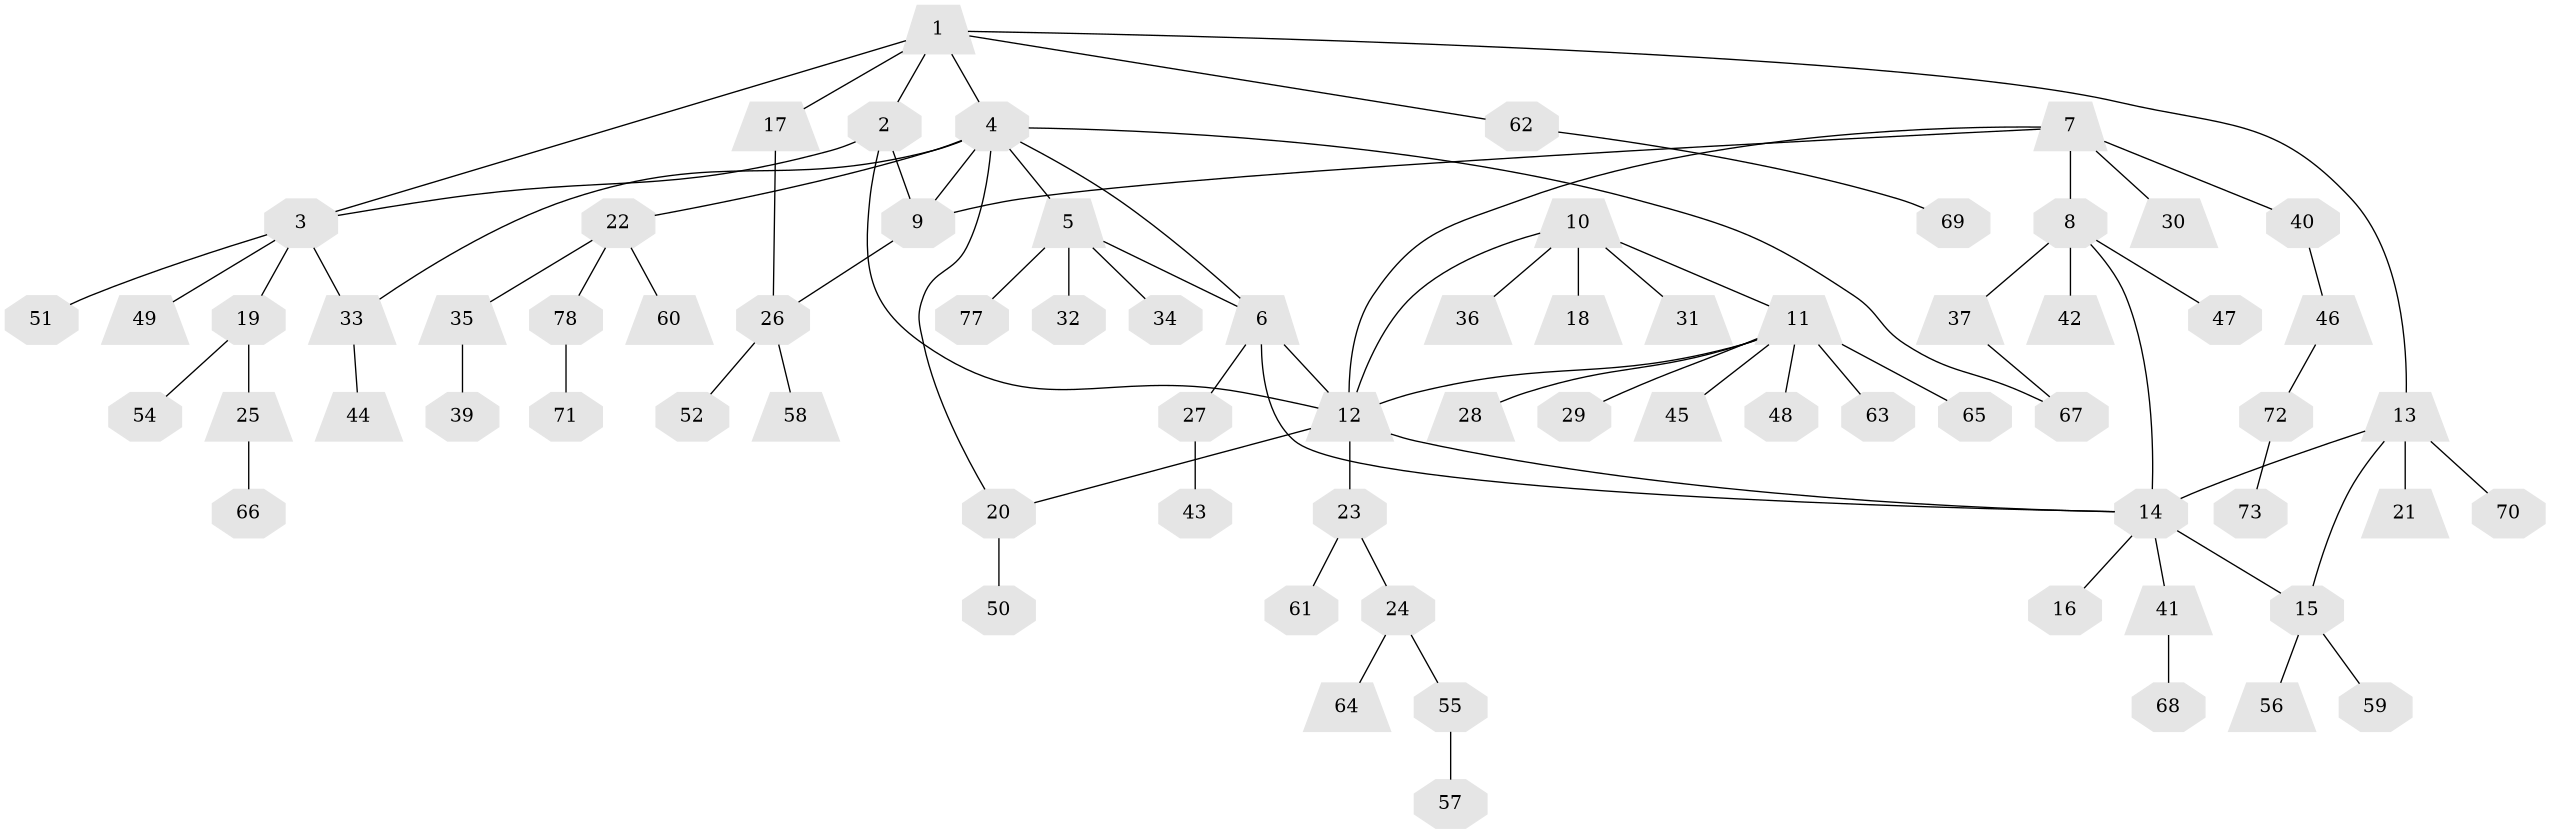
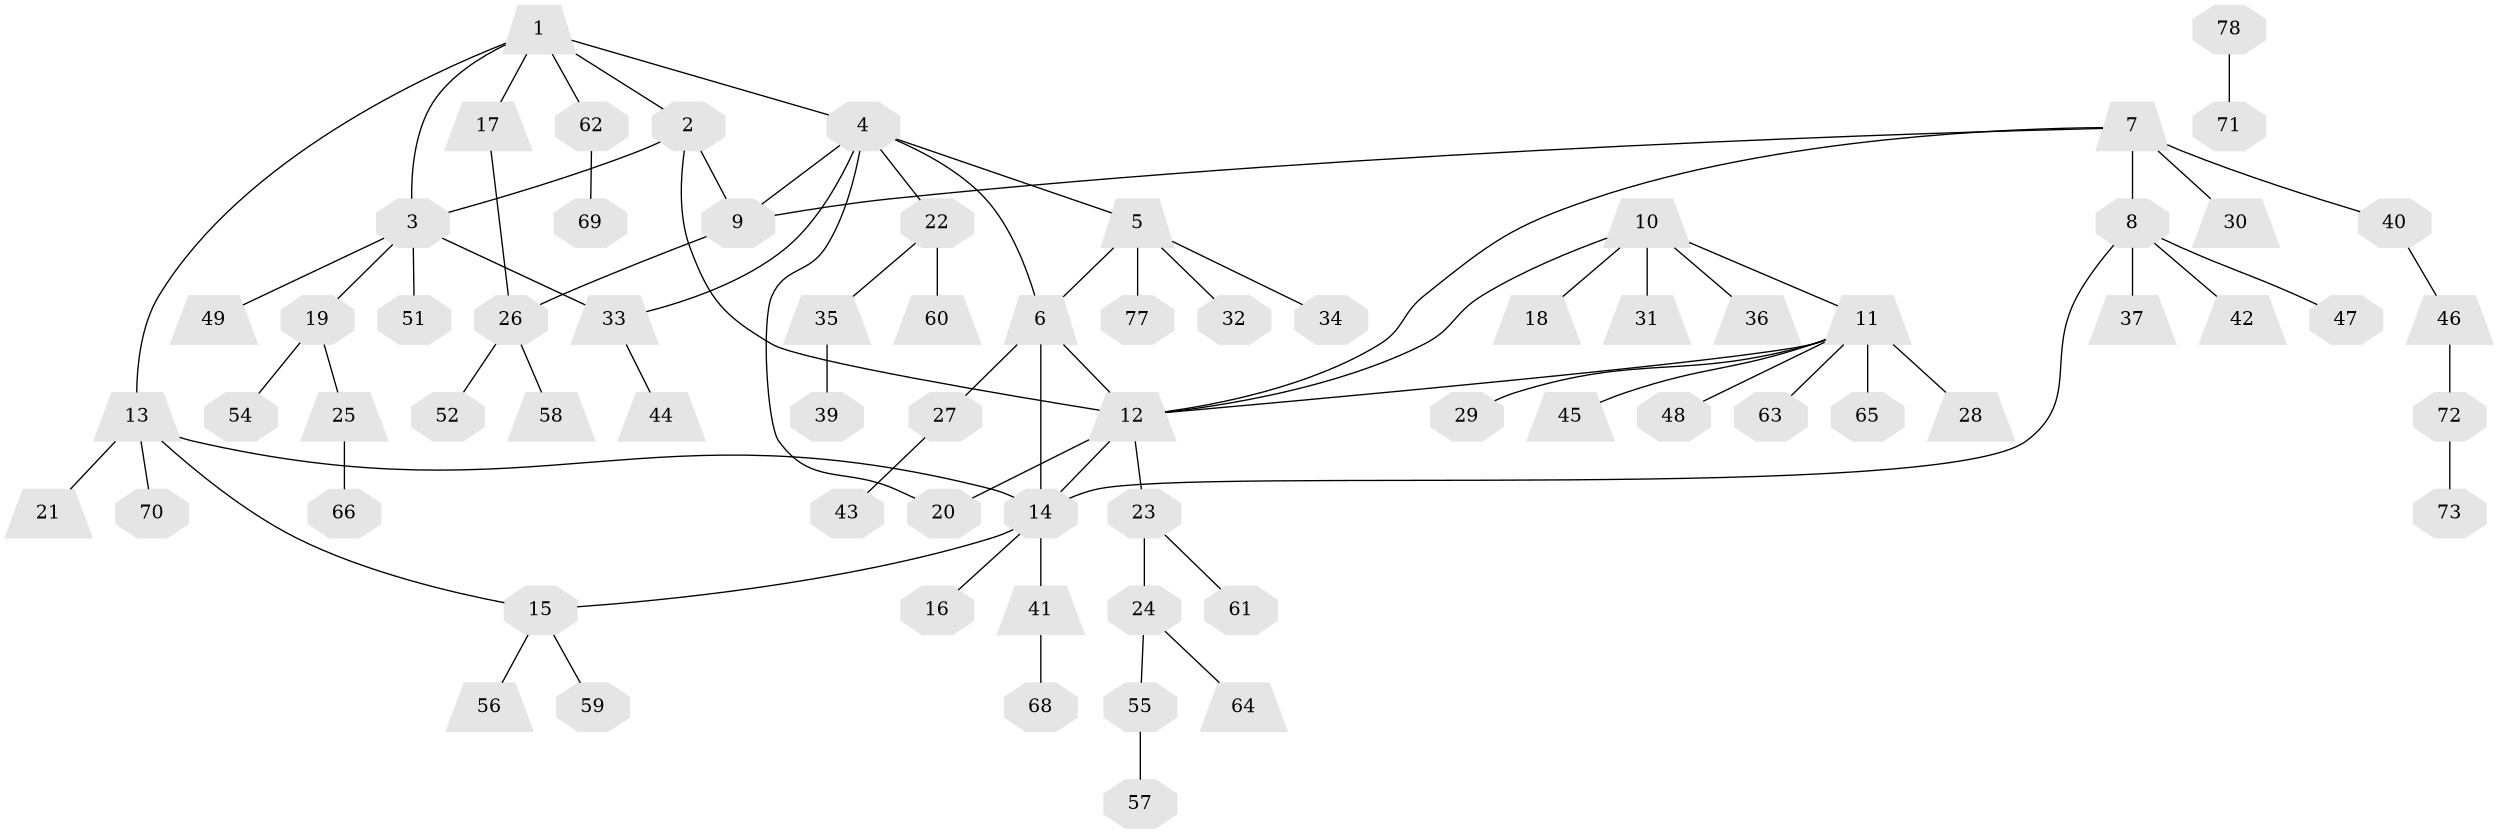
edge "22" -- "78": removed
node "67": removed
node "50": removed
